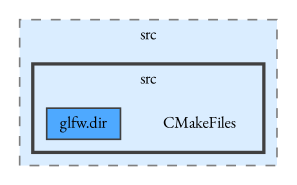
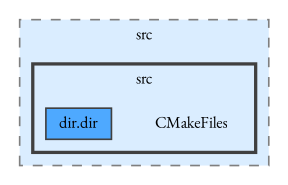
node "glfw.dir": label "glfw.dir" -> "dir.dir"
